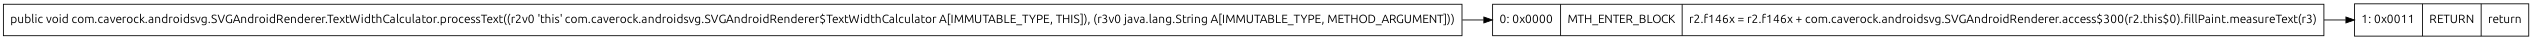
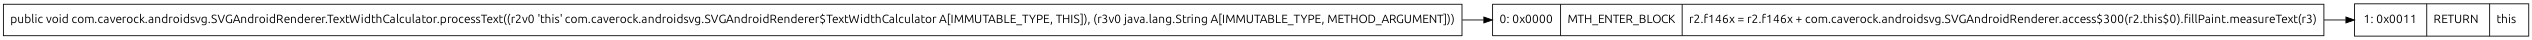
node "1: 0x0011": text "return" -> "this"
